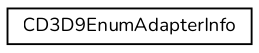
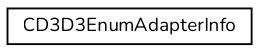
node "CD3D9EnumAdapterInfo": label "CD3D9EnumAdapterInfo" -> "CD3D3EnumAdapterInfo"
